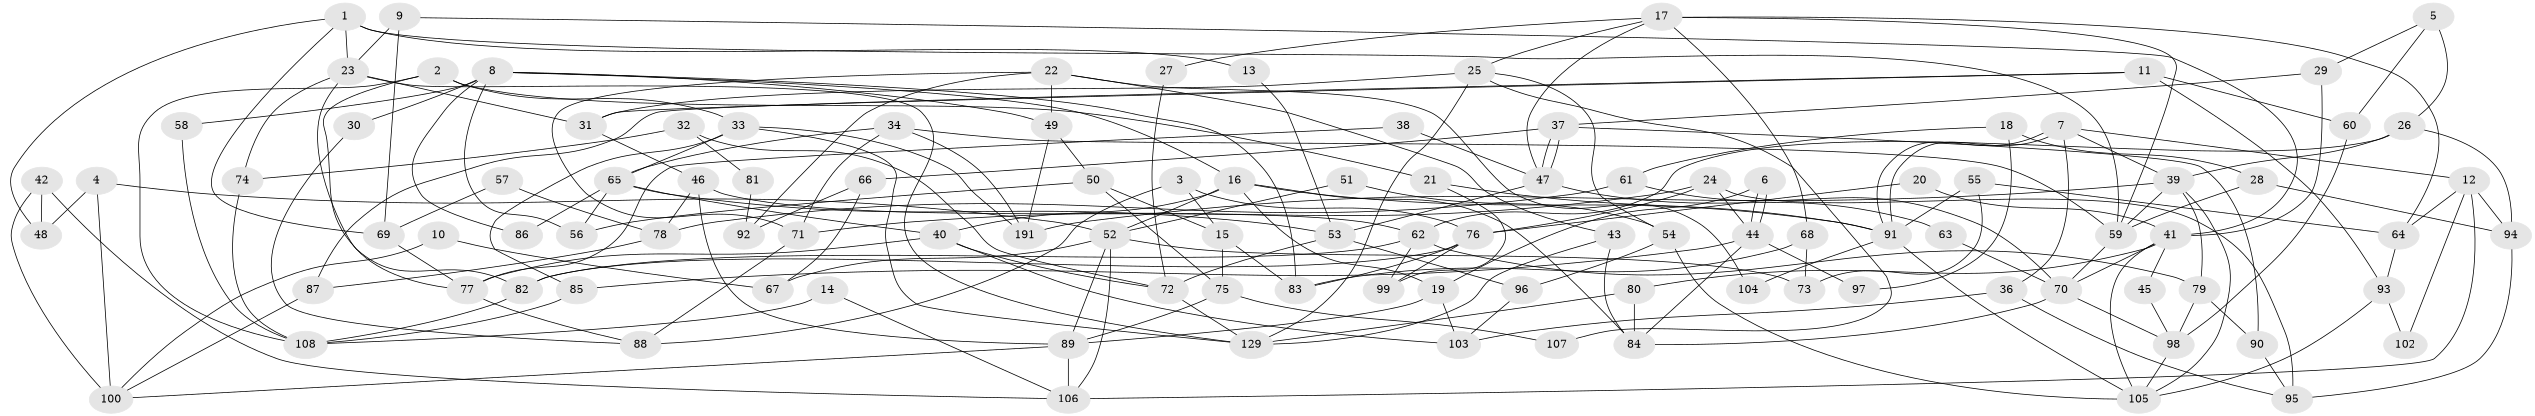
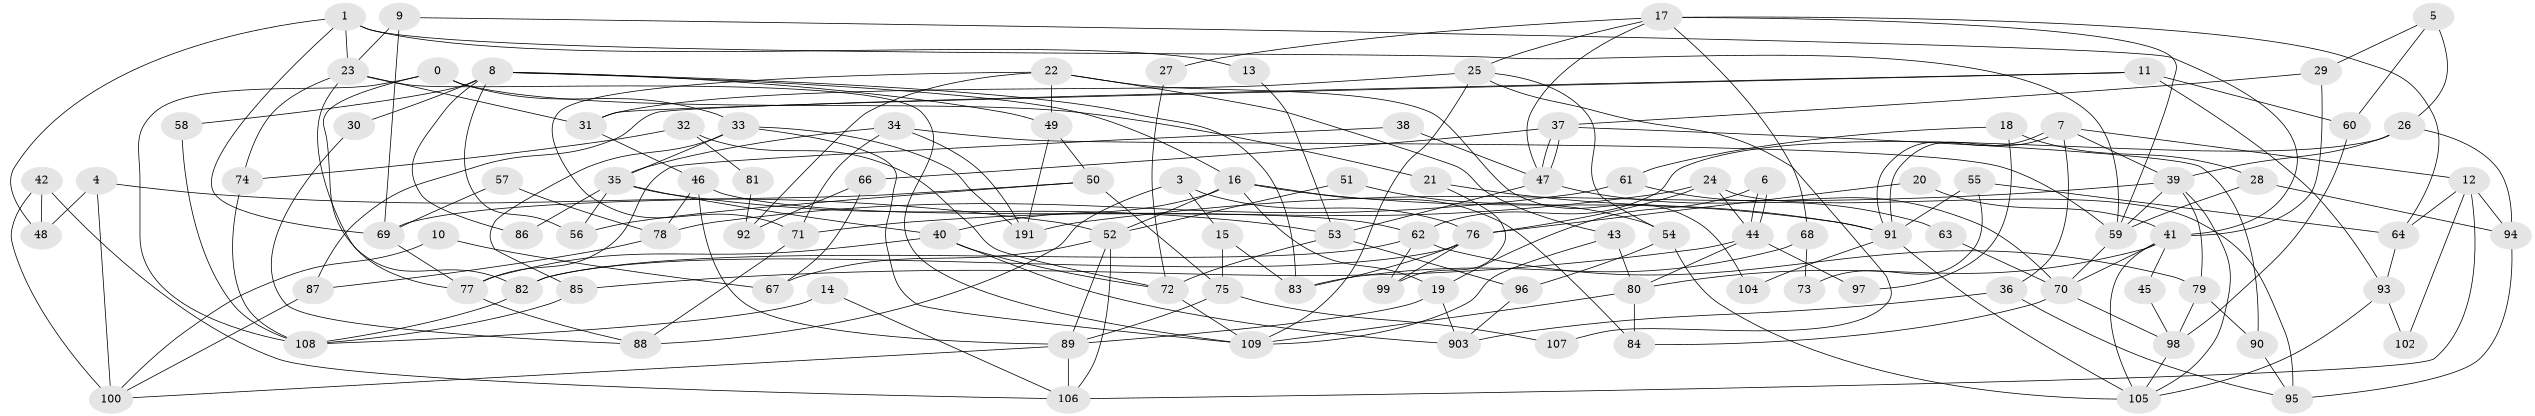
node "2": label "2" -> "0"
node "65": label "65" -> "35"
edge "50" -- "15": now "50" -- "69"
edge "52" -- "73": removed
edge "44" -- "84": now "44" -- "80"
edge "43" -- "84": now "43" -- "80"
node "129": label "129" -> "109"
node "103": label "103" -> "903"
